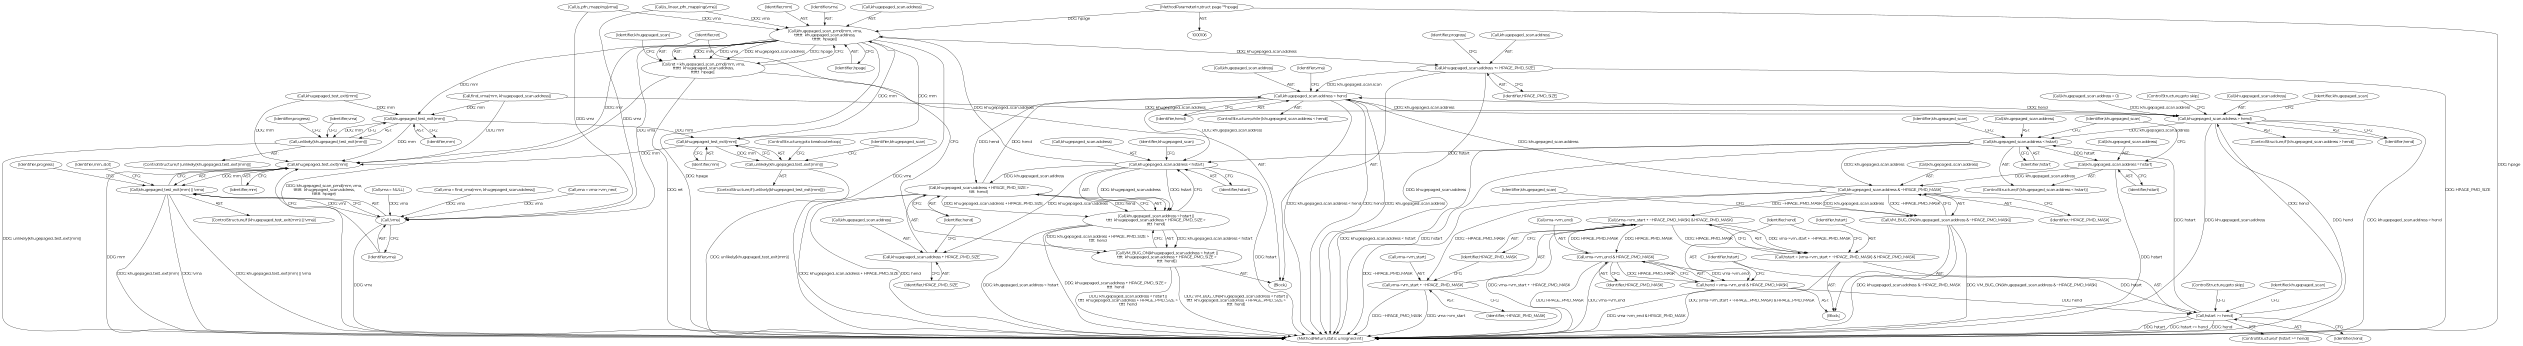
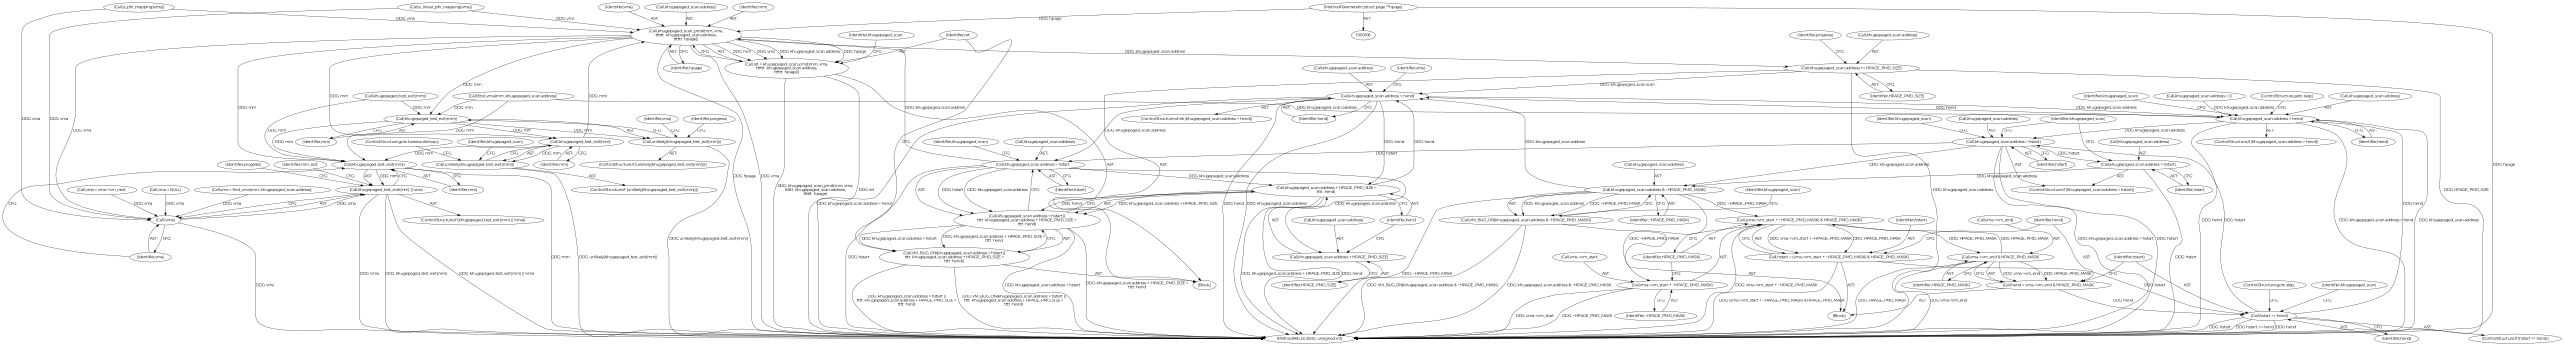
edge "(Call,hend = vma->vm_end & HPAGE_PMD_MASK)" -> "(MethodReturn,static unsigned int)": removed, label "DDG: vma->vm_end & HPAGE_PMD_MASK"
